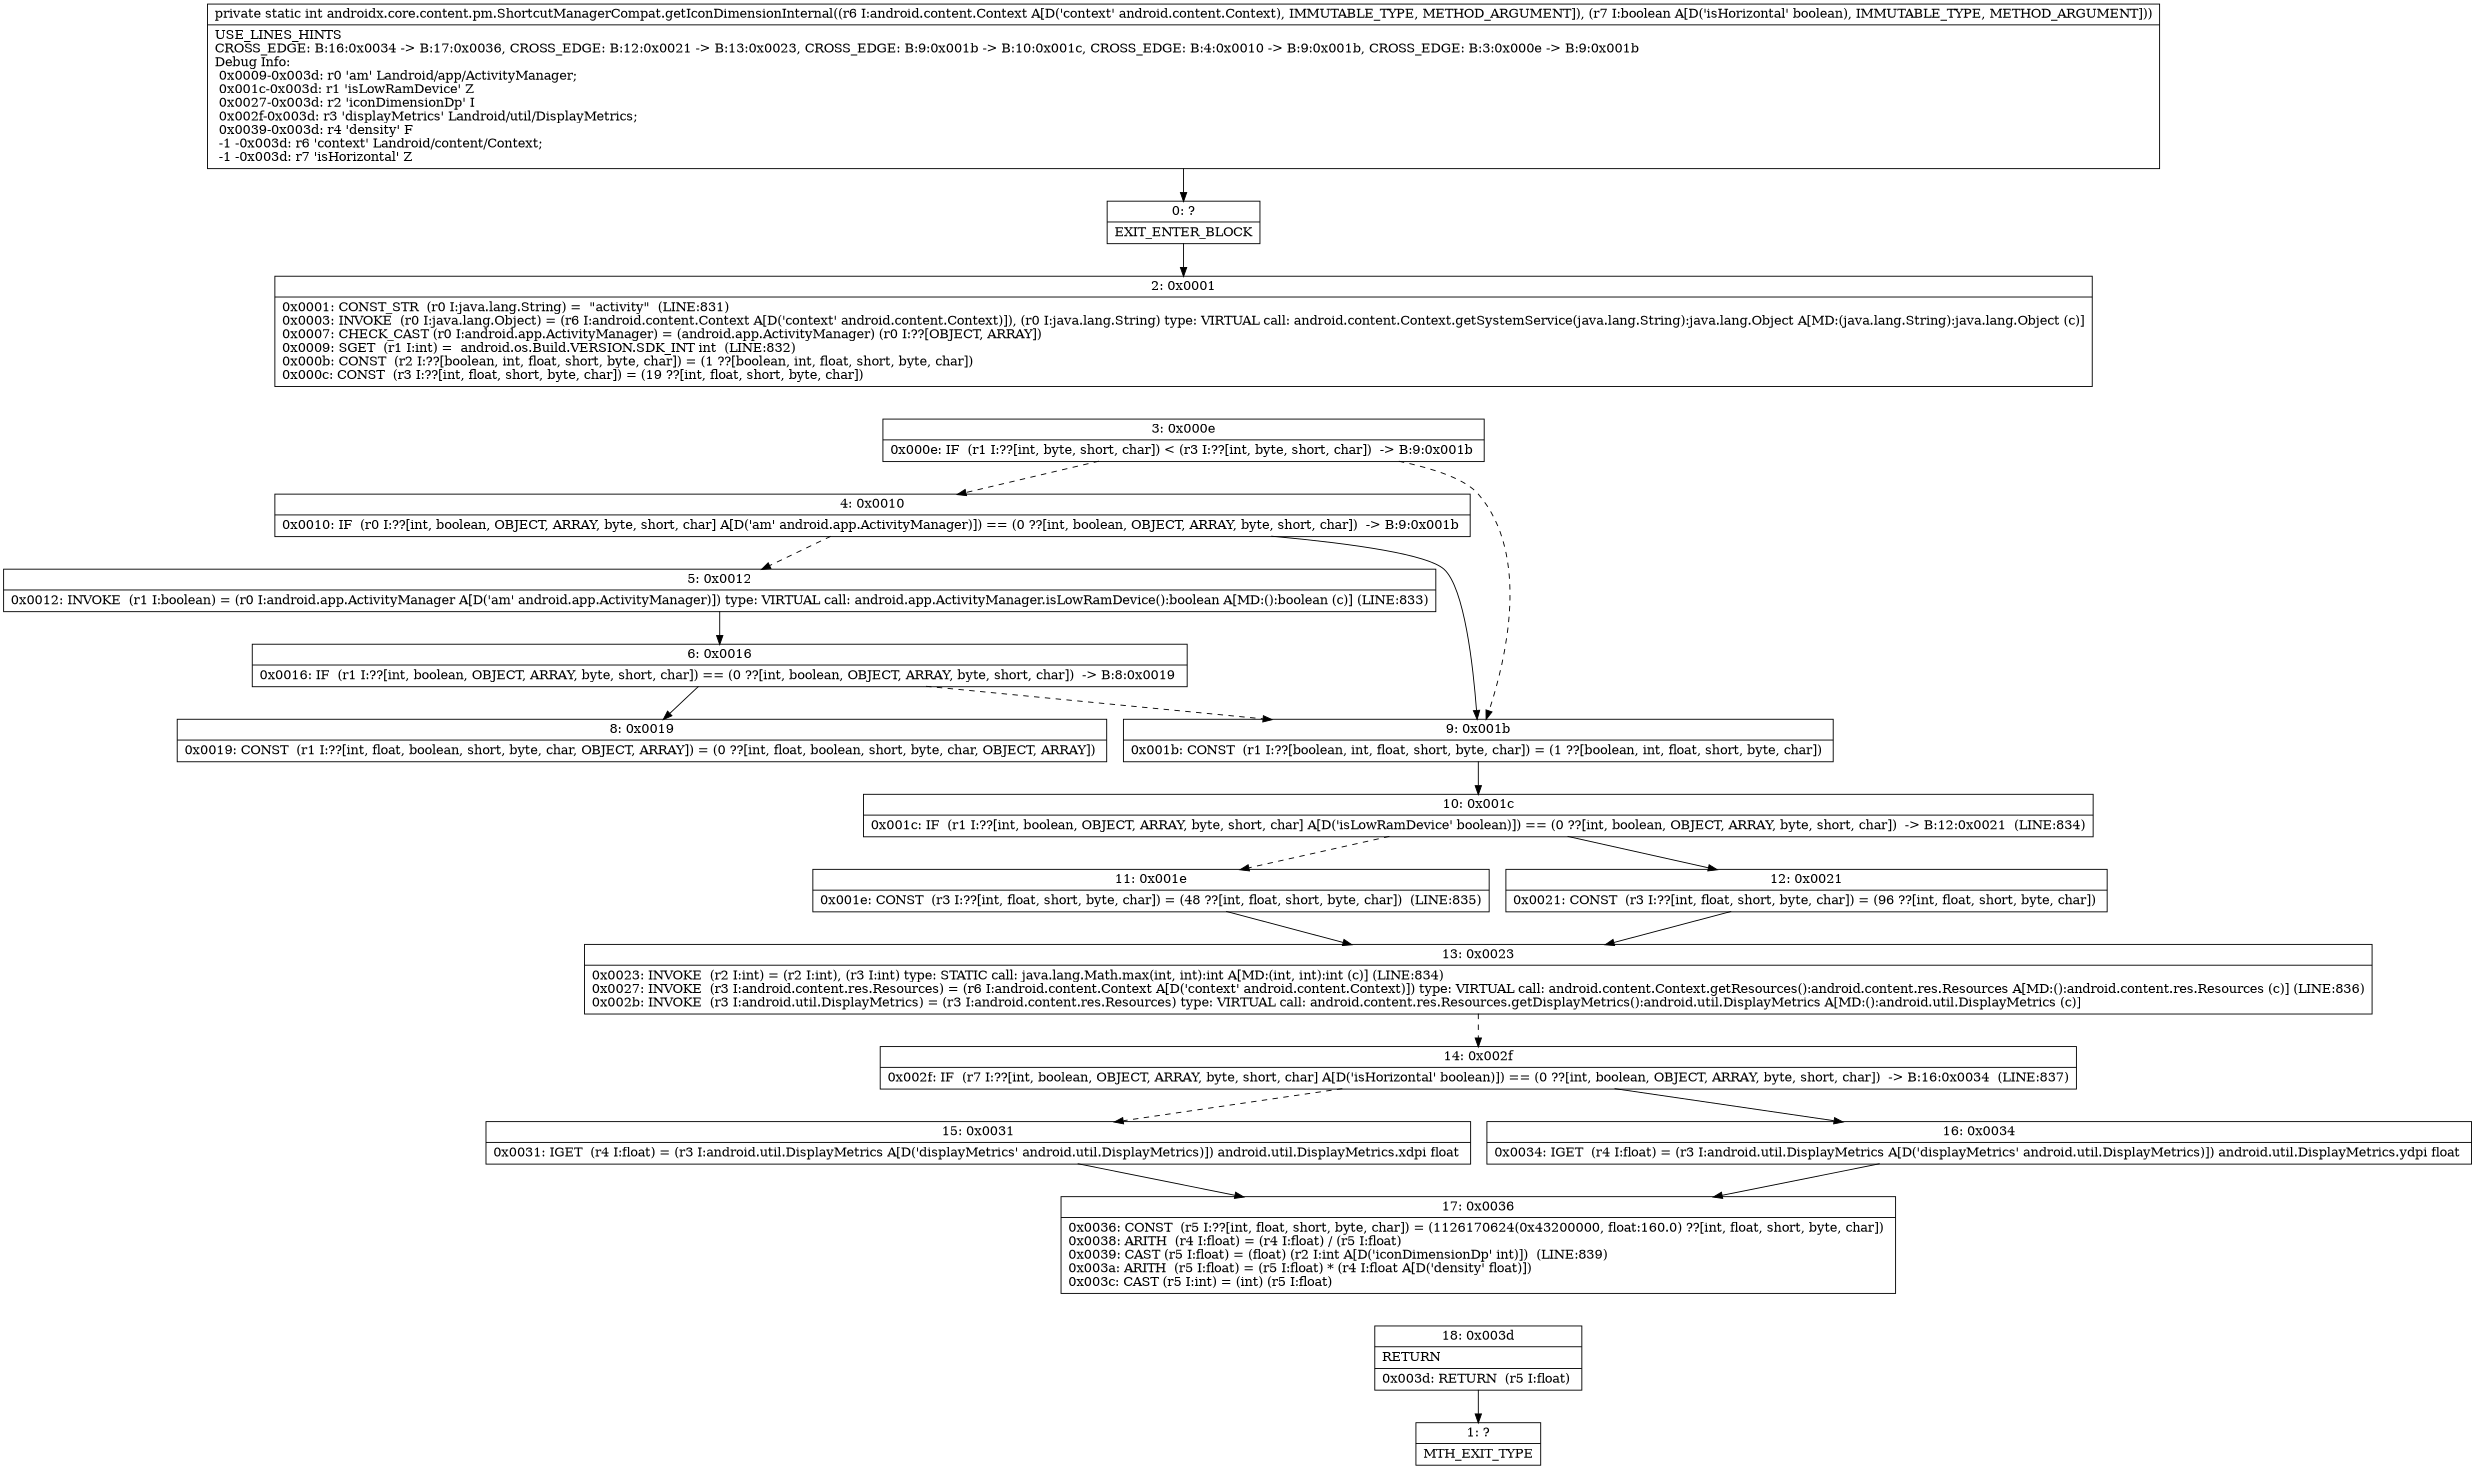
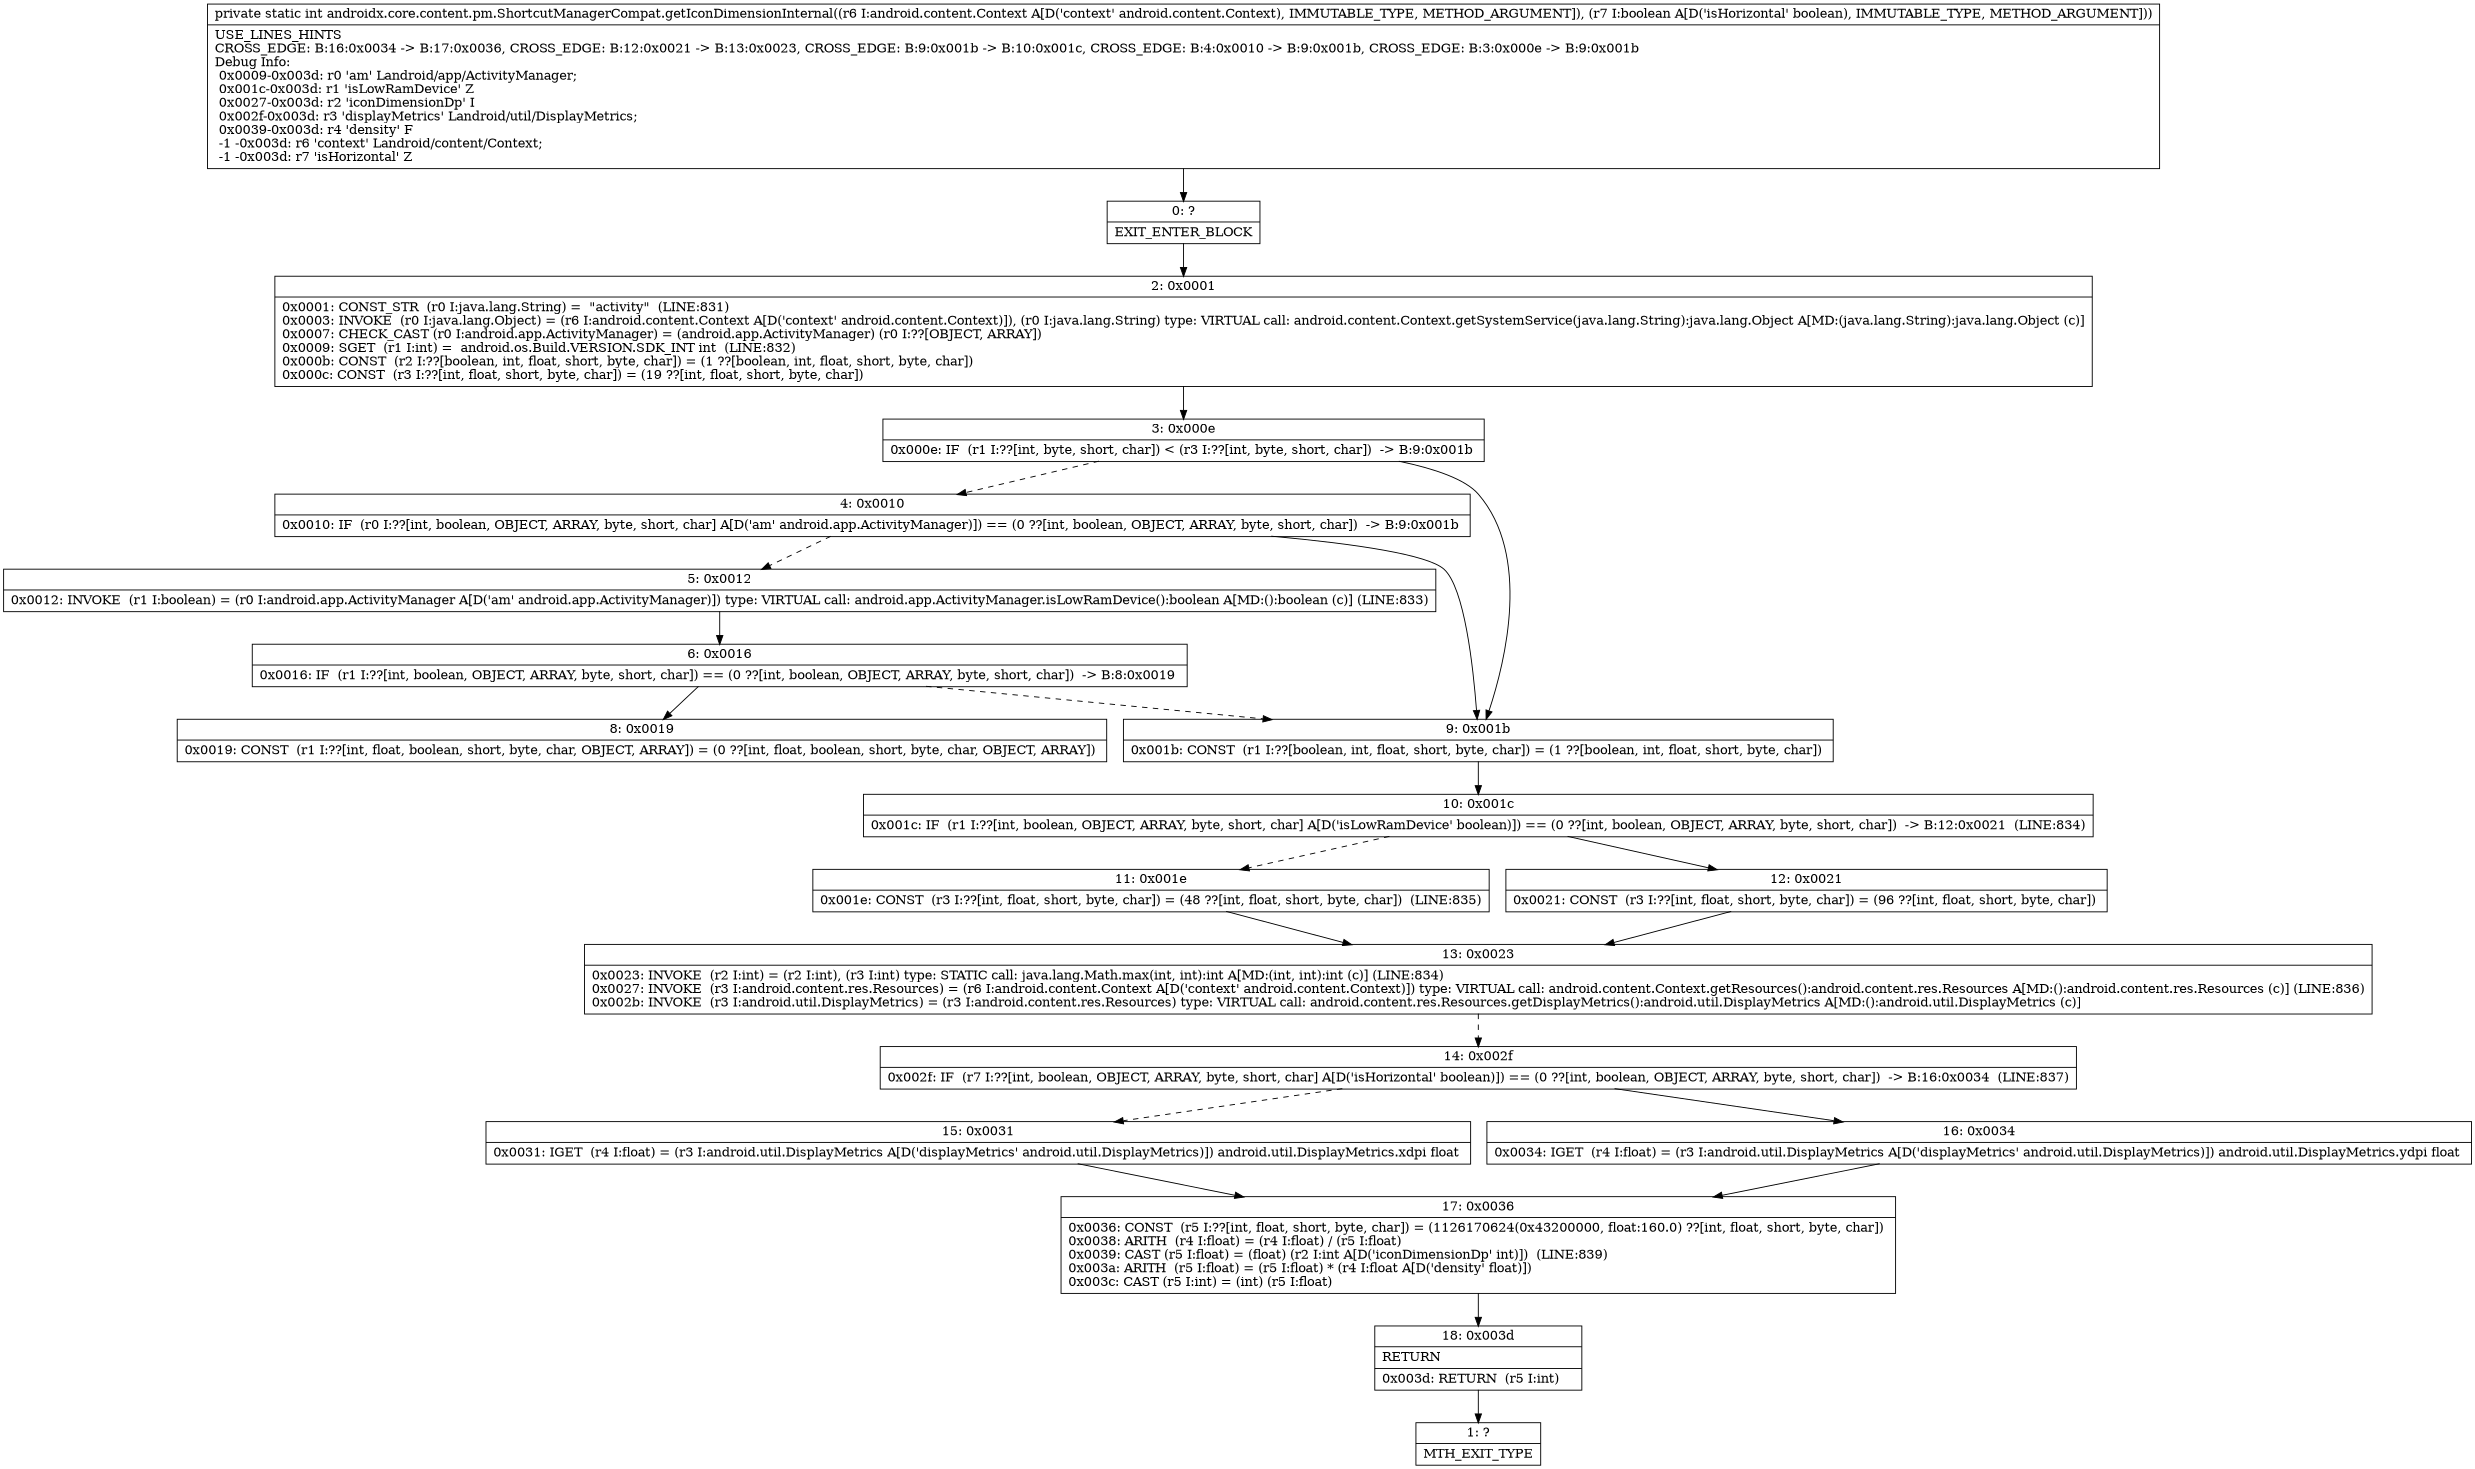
edge "2: 0x0001" -> "3: 0x000e": added
edge "3: 0x000e" -> "9: 0x001b": style dashed -> solid
edge "17: 0x0036" -> "18: 0x003d": added
node "18: 0x003d": text "0x003d: RETURN  (r5 I:float)" -> "0x003d: RETURN  (r5 I:int)"
